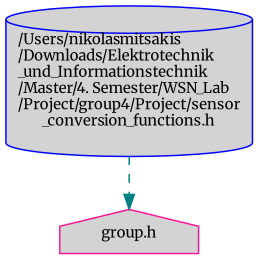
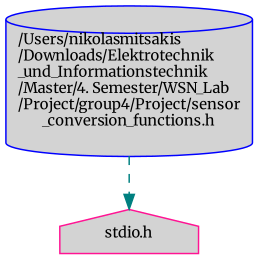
node "group.h": label "group.h" -> "stdio.h"
